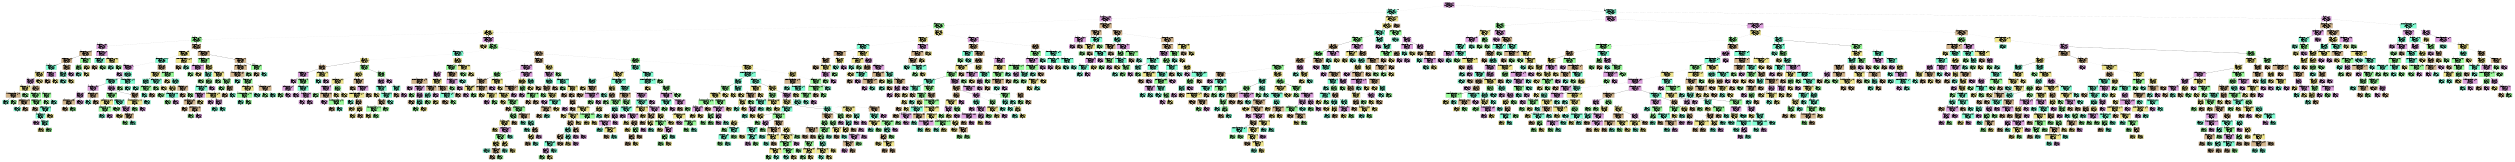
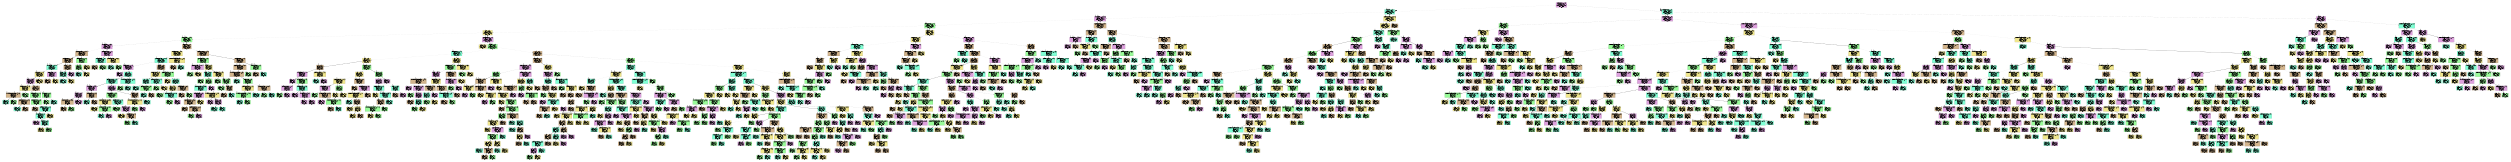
node "gini = 0.0 samples = 44 value = [44, 0] class = spam": fillcolor aquamarine -> plum
node "gini = 0.0 samples = 221 value = [221, 0] class = spam": fillcolor aquamarine -> khaki
node "gini = 0.0 samples = 164 value = [164, 0] class = spam": added
node "gini = 0.0 samples = 85 value = [0, 85] class = ham": added
